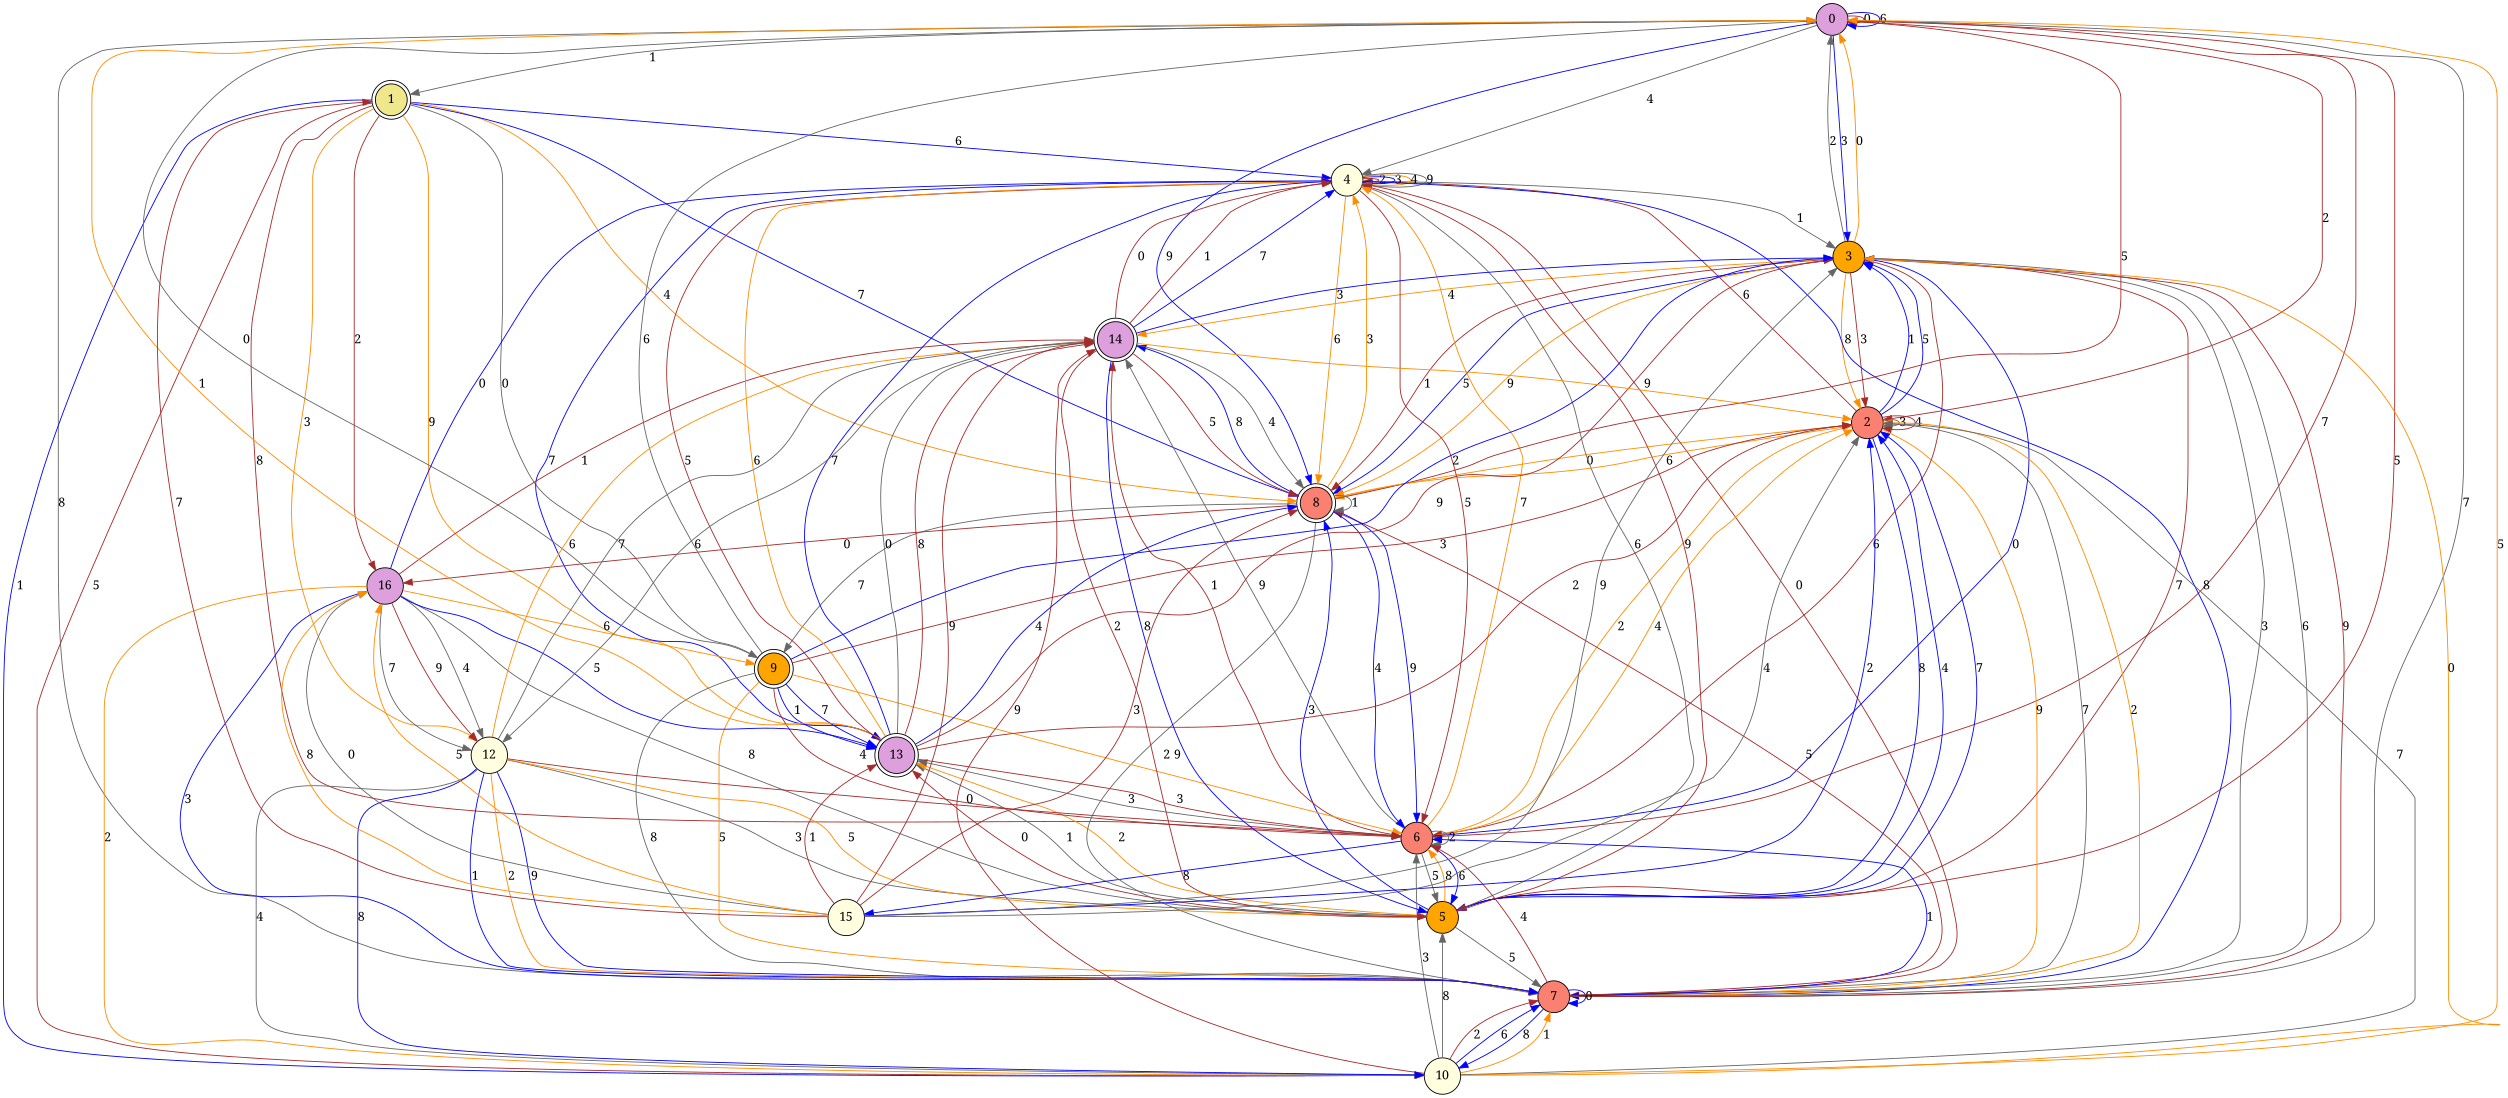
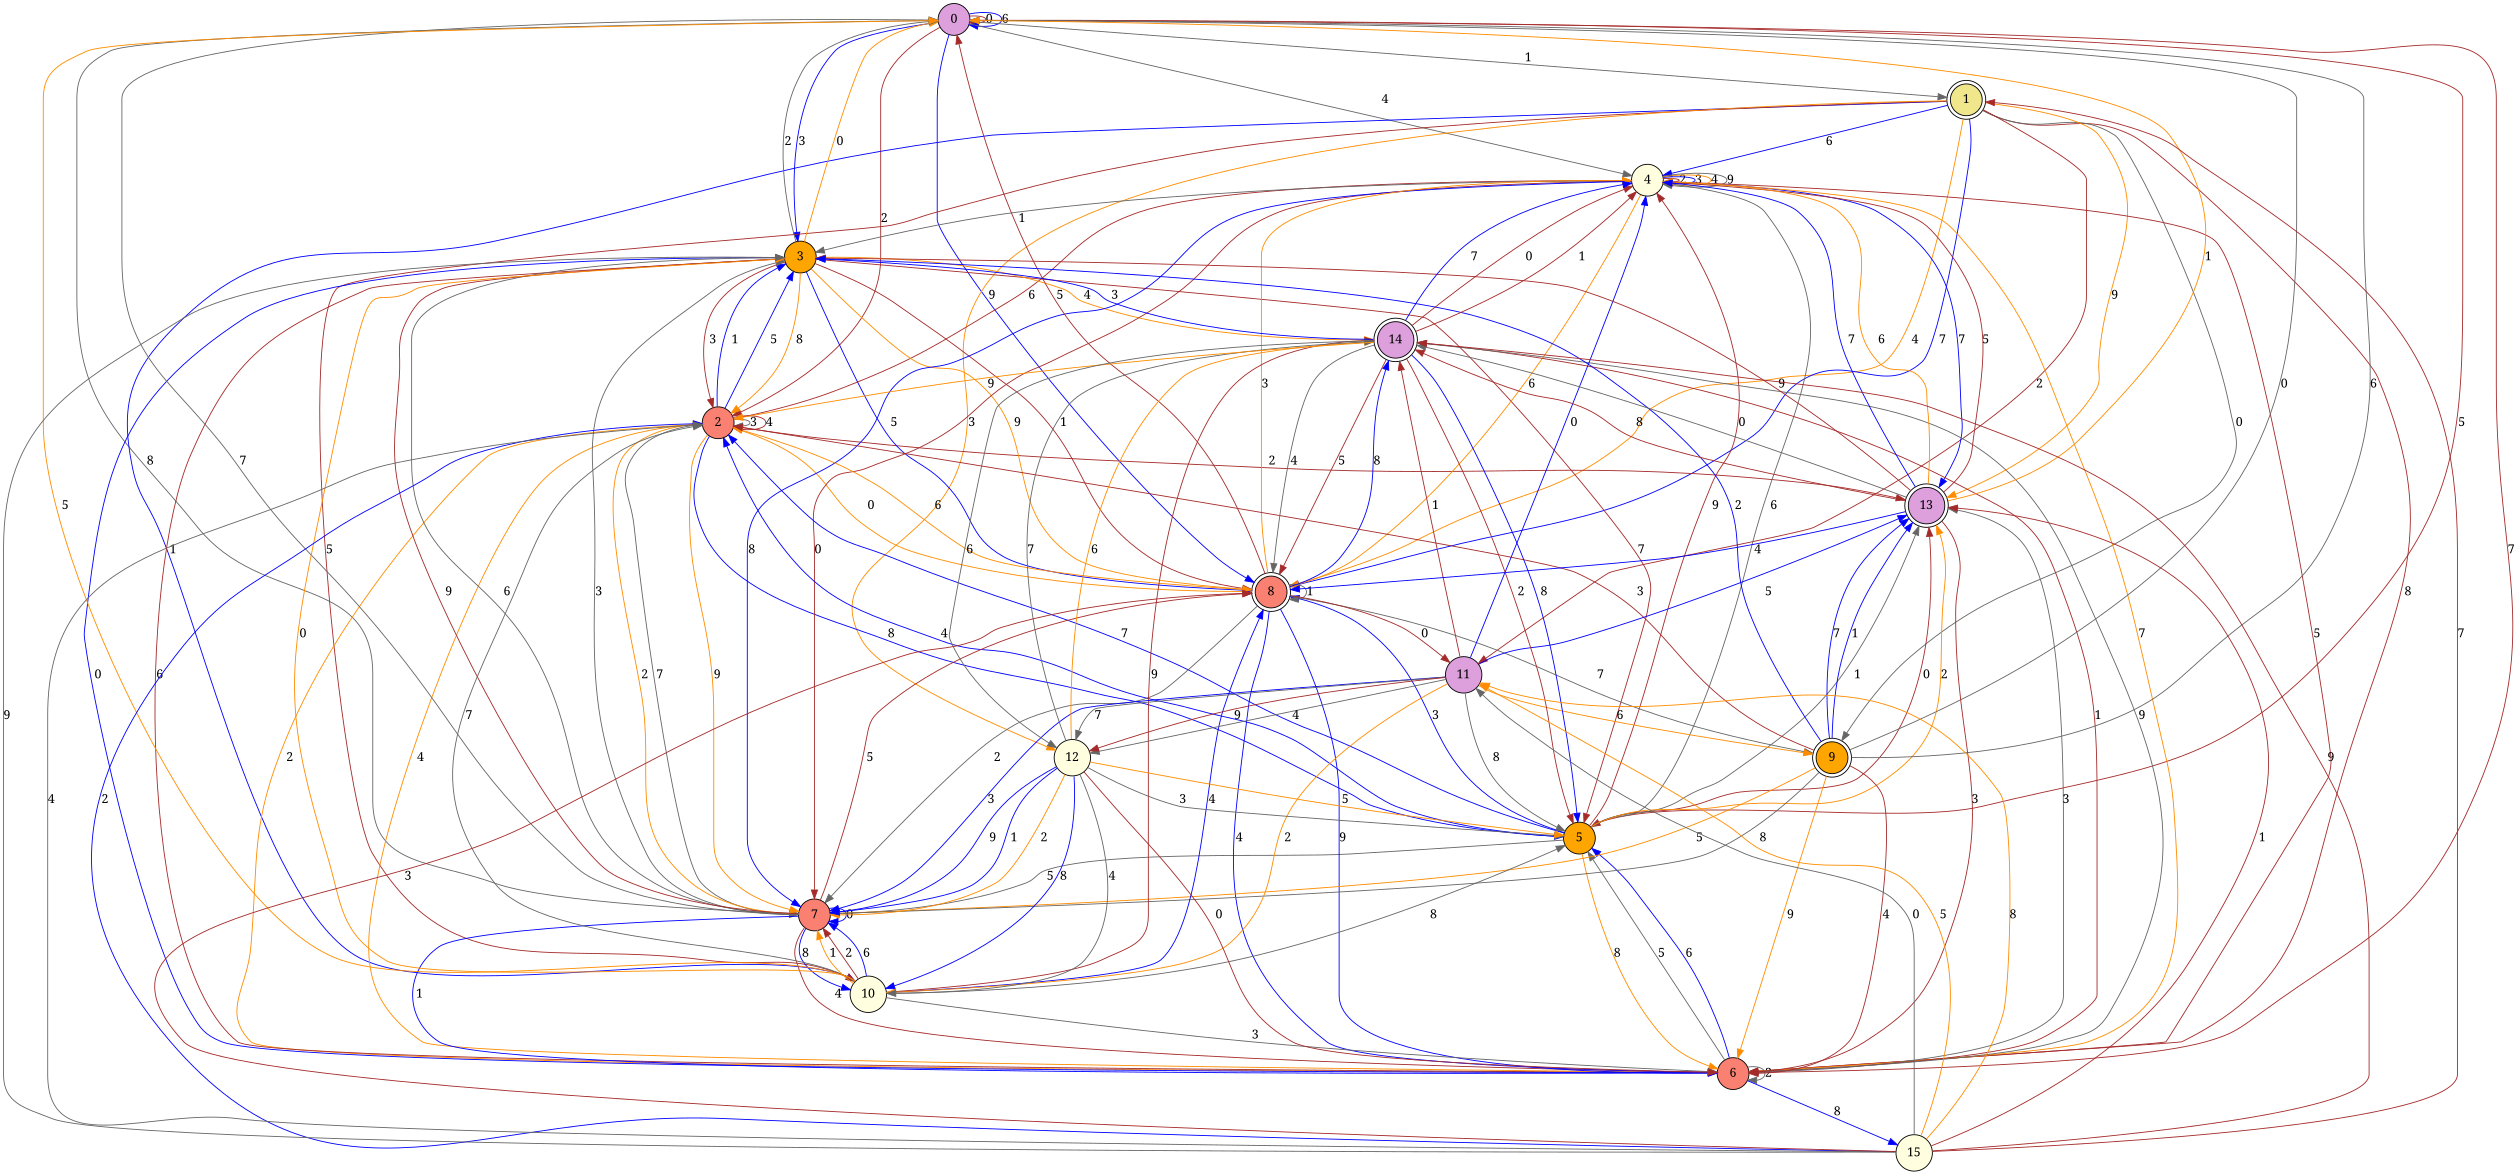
node "16": label "16" -> "11"
edge "13" -> "2": reversed
edge "10" -> "8": added, label "4"
